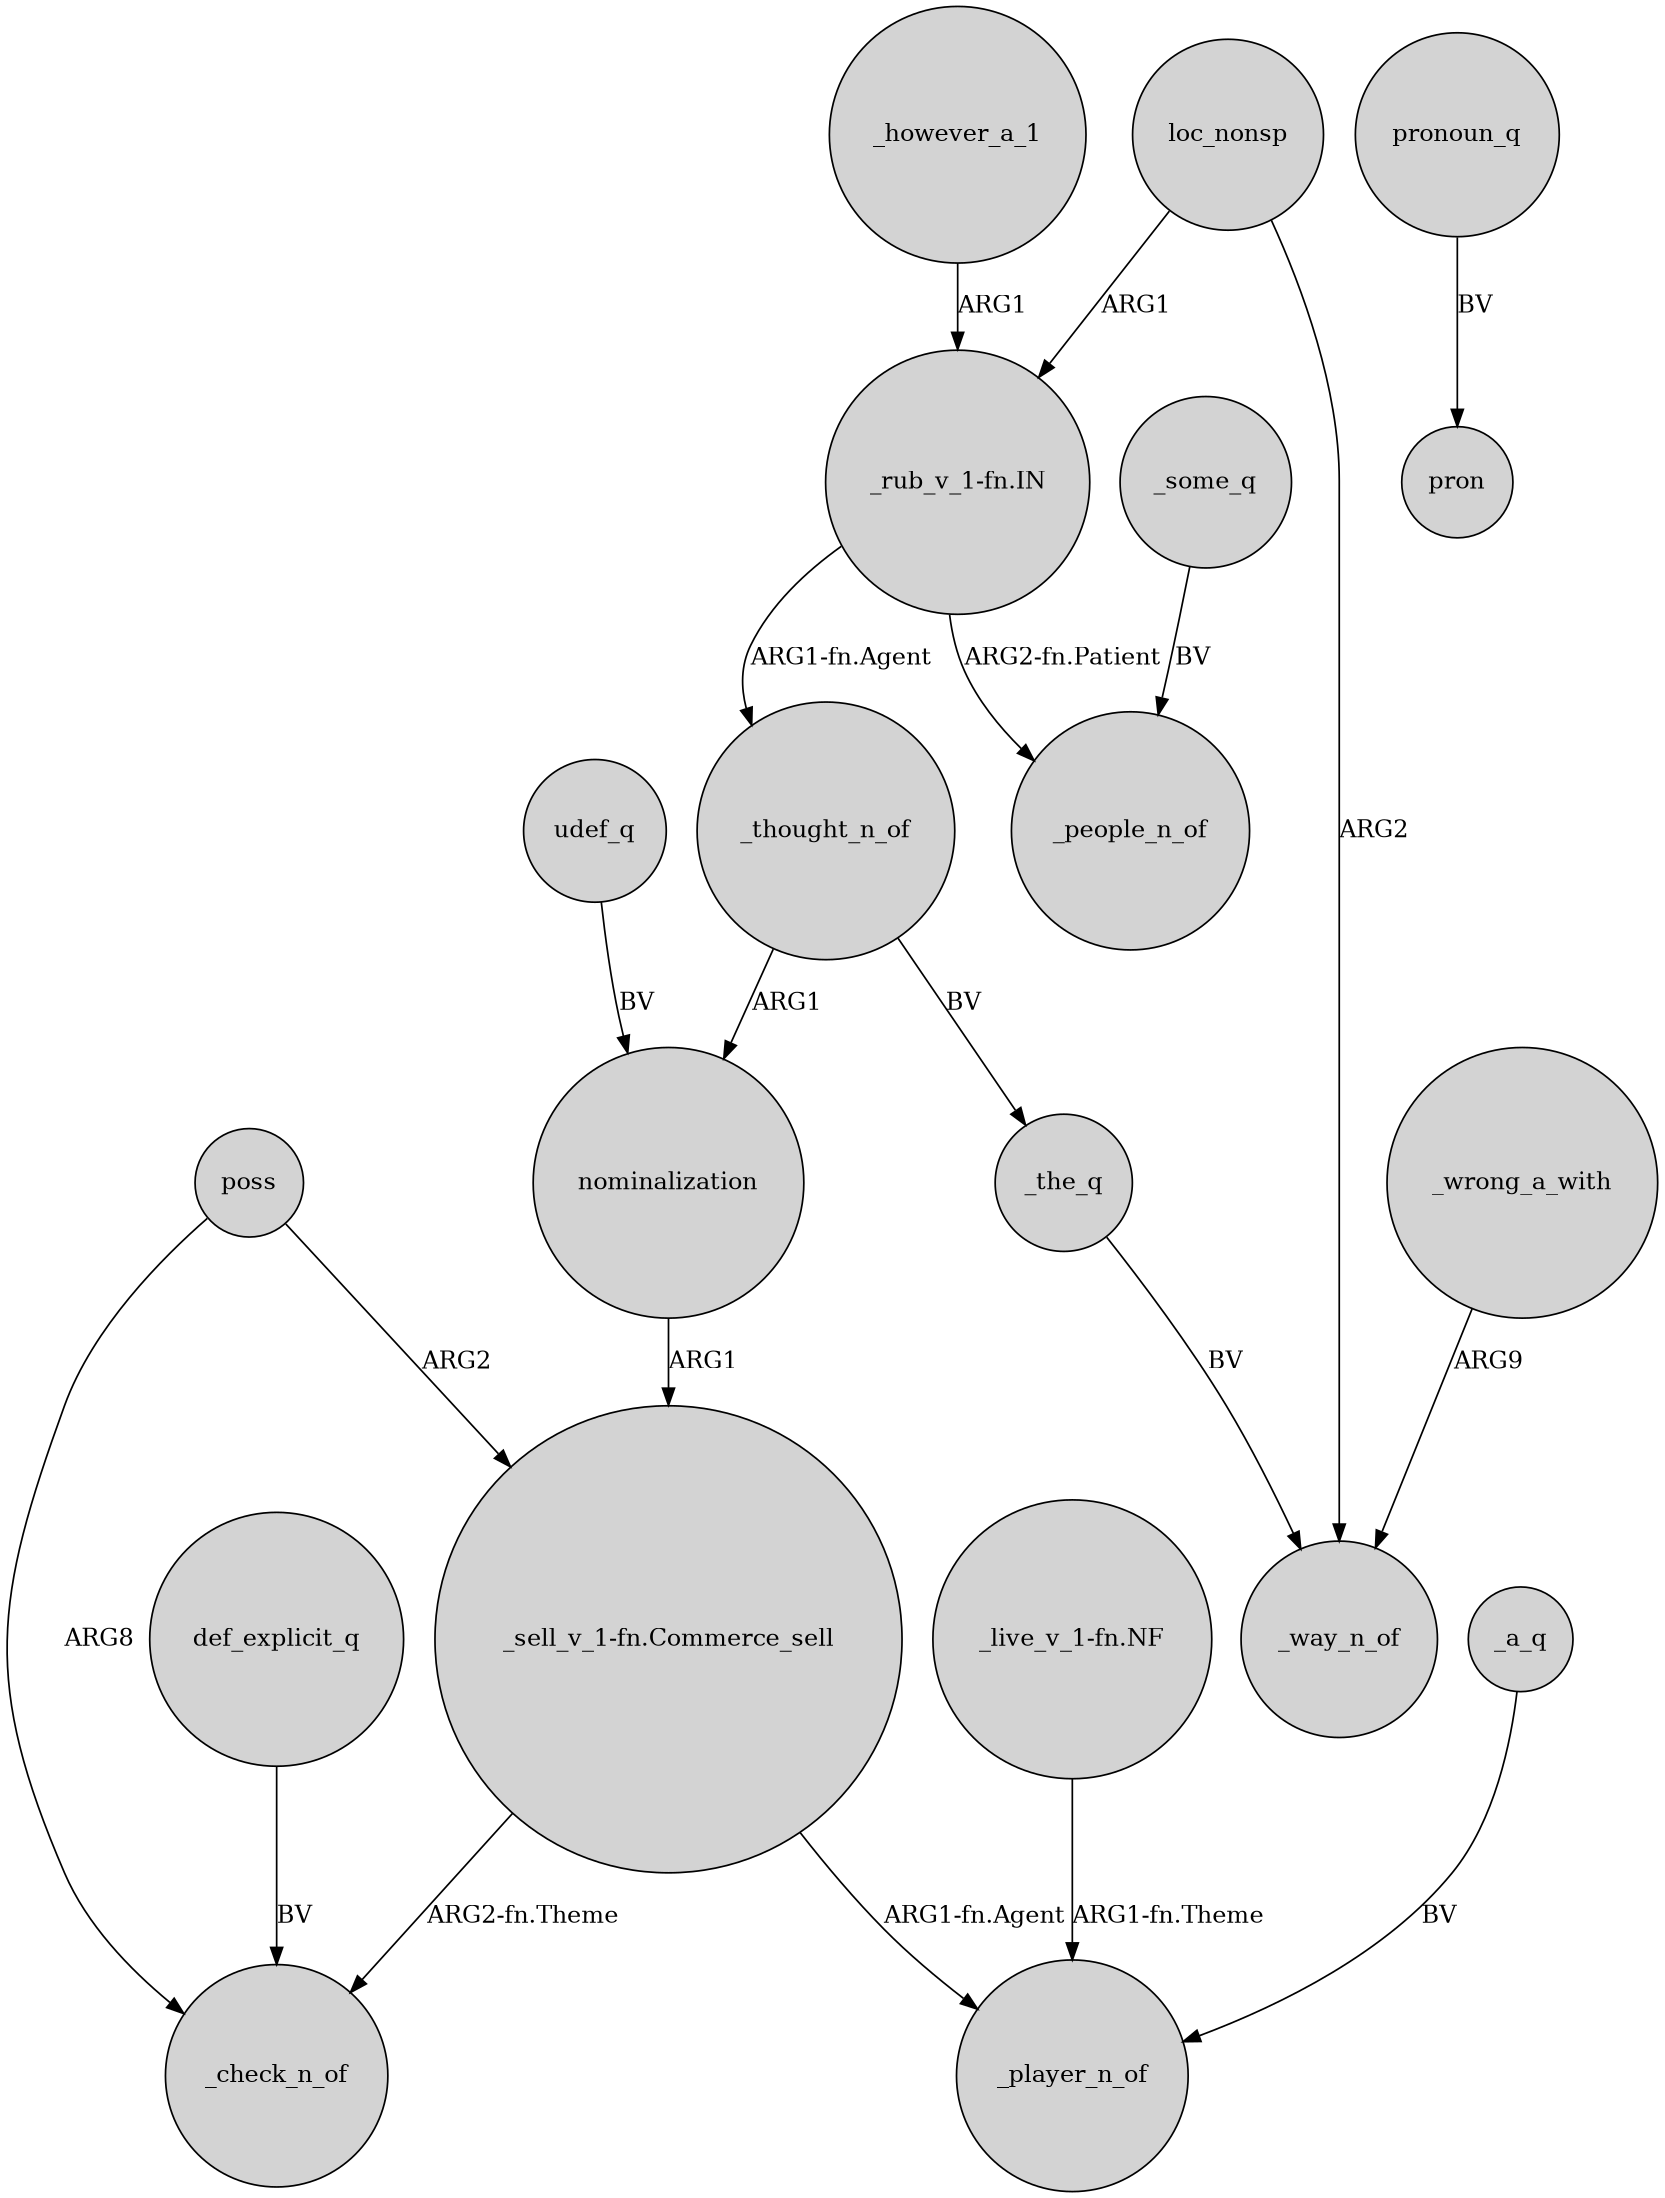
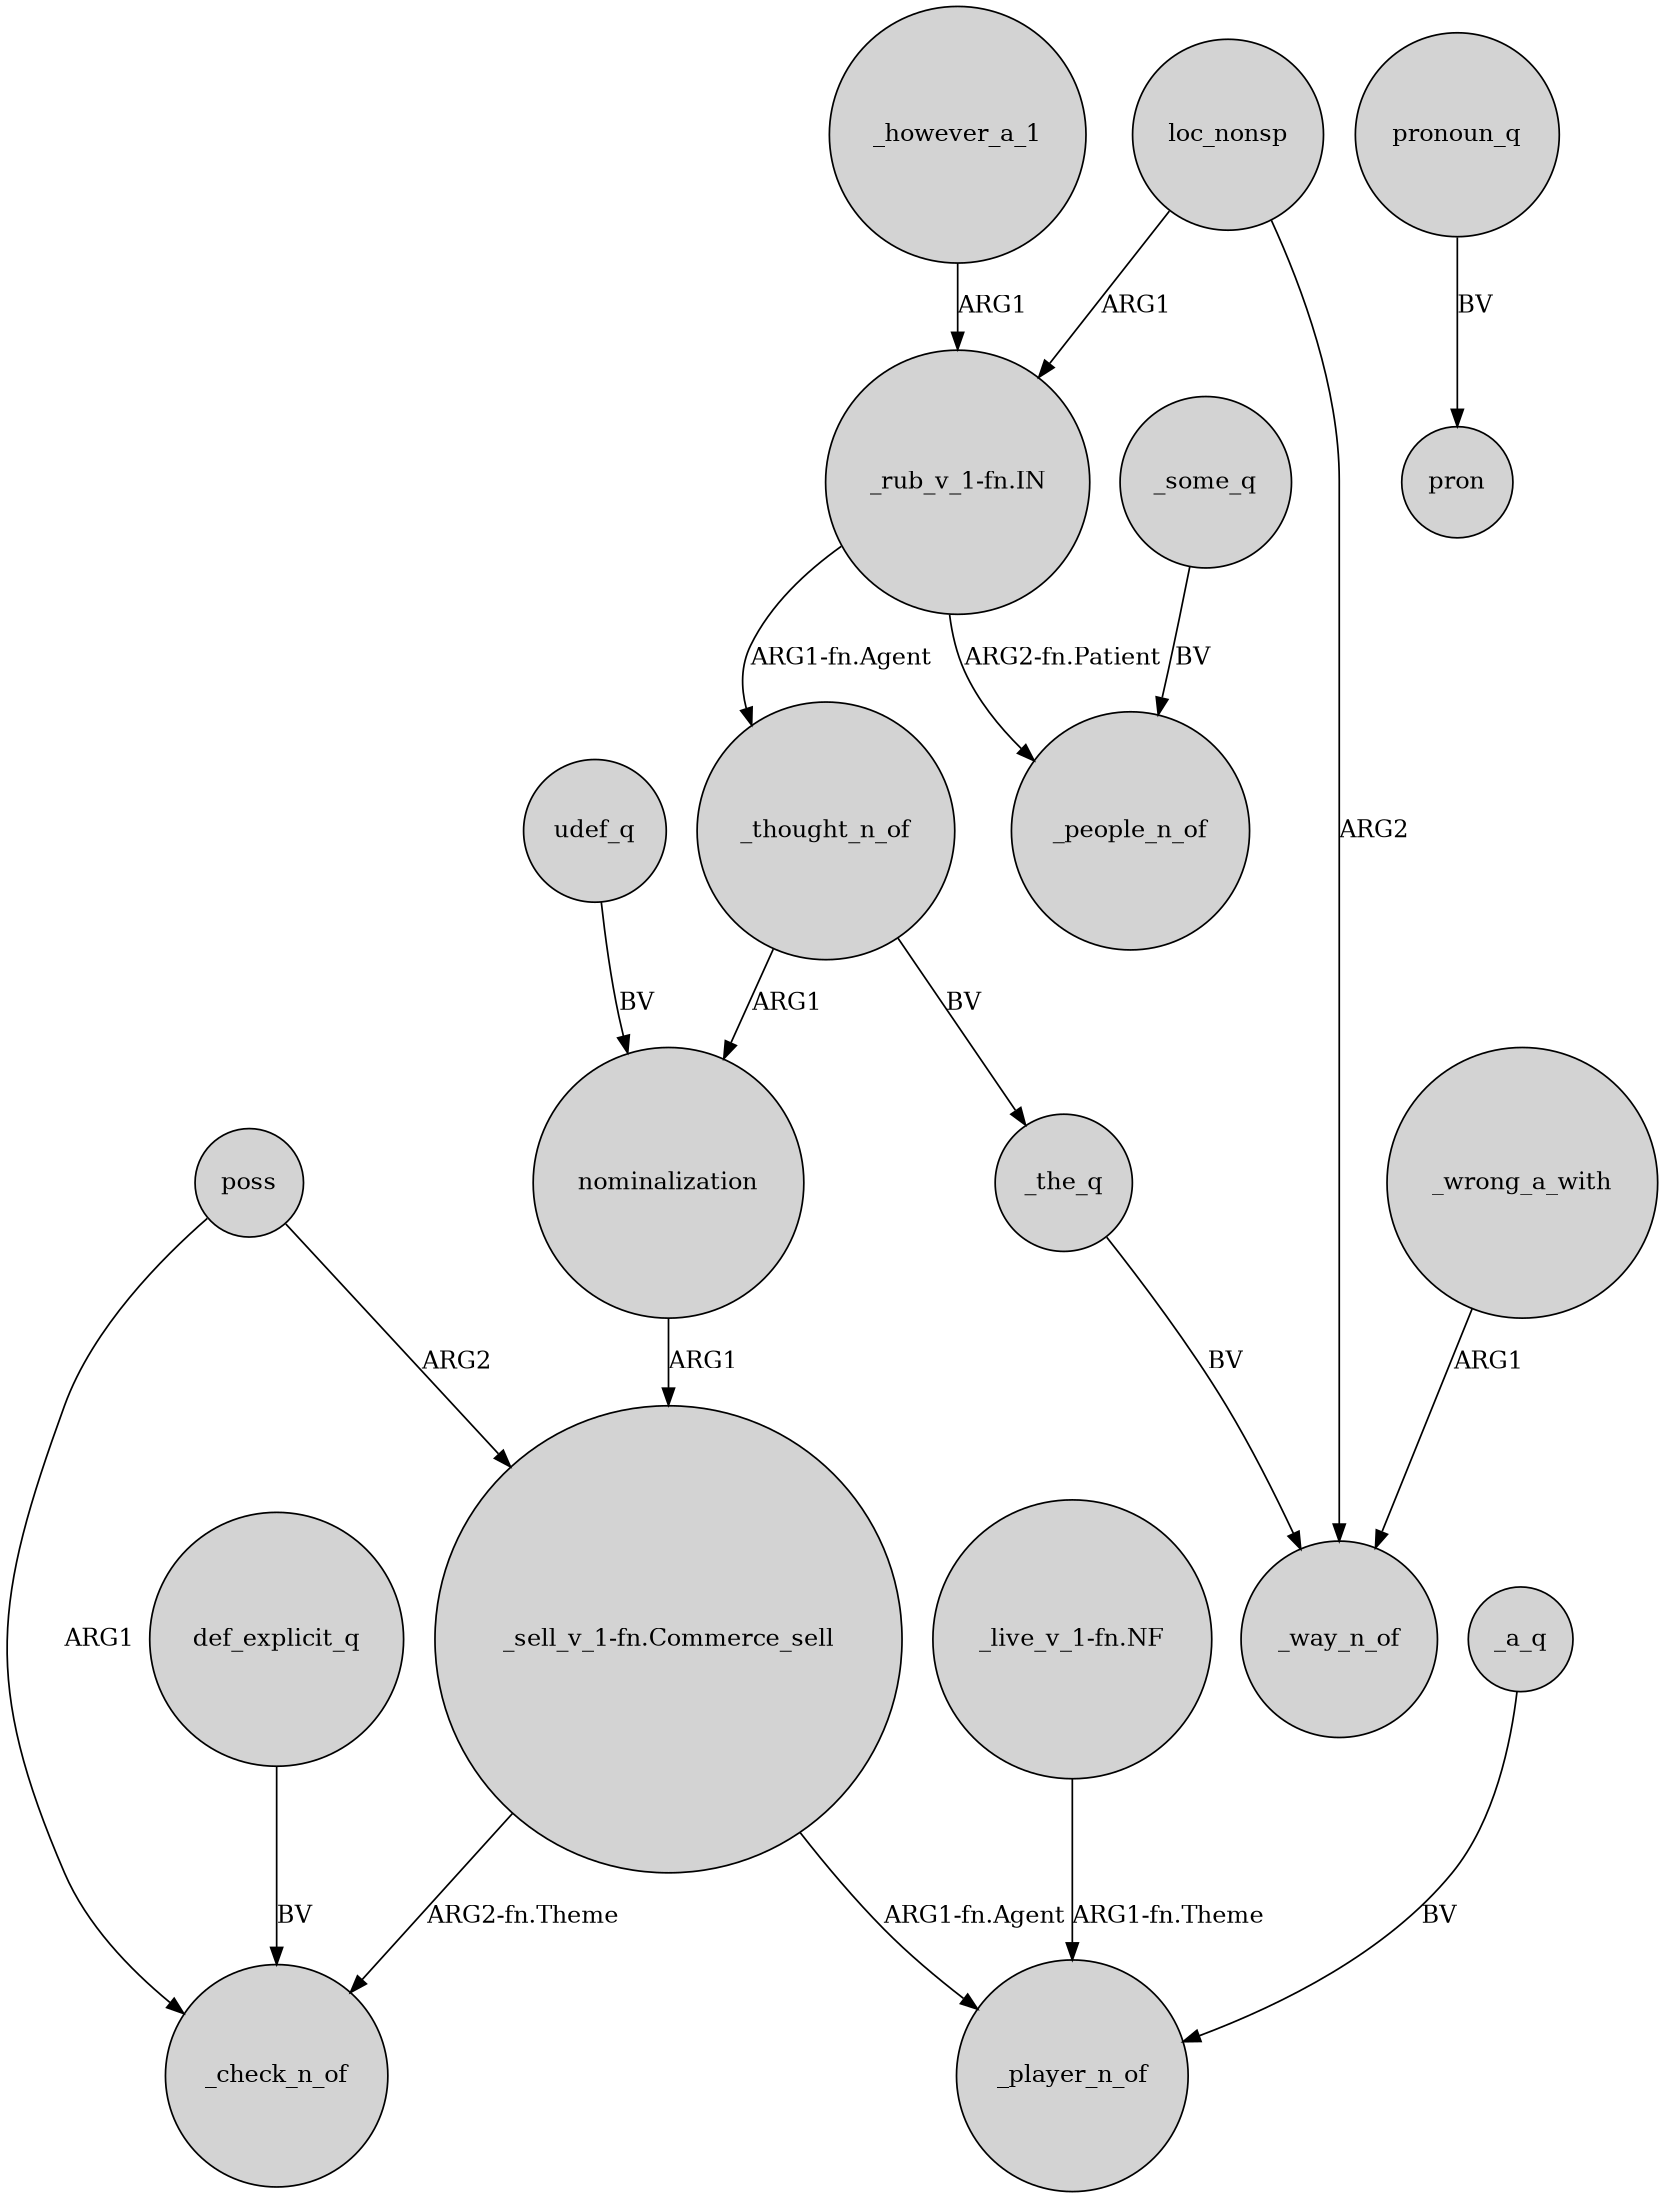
edge "_wrong_a_with" -> "_way_n_of": label "ARG9" -> "ARG1"
edge "poss" -> "_check_n_of": label "ARG8" -> "ARG1"
